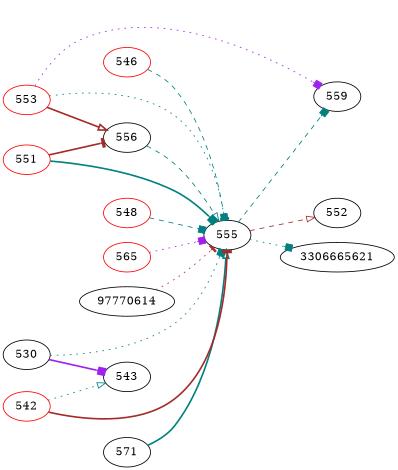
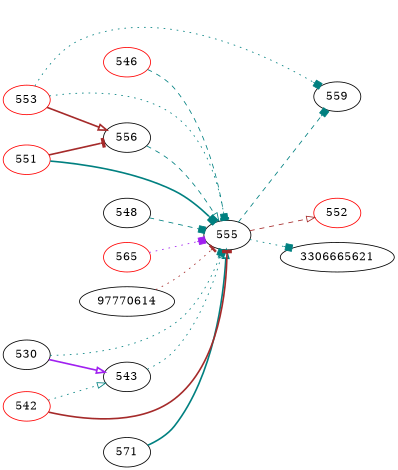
edge "553" -> "559": color purple -> teal
node "548": color red -> black
node "552": color black -> red
edge "543" -> "555": added
edge "530" -> "543": arrowhead box -> onormal
